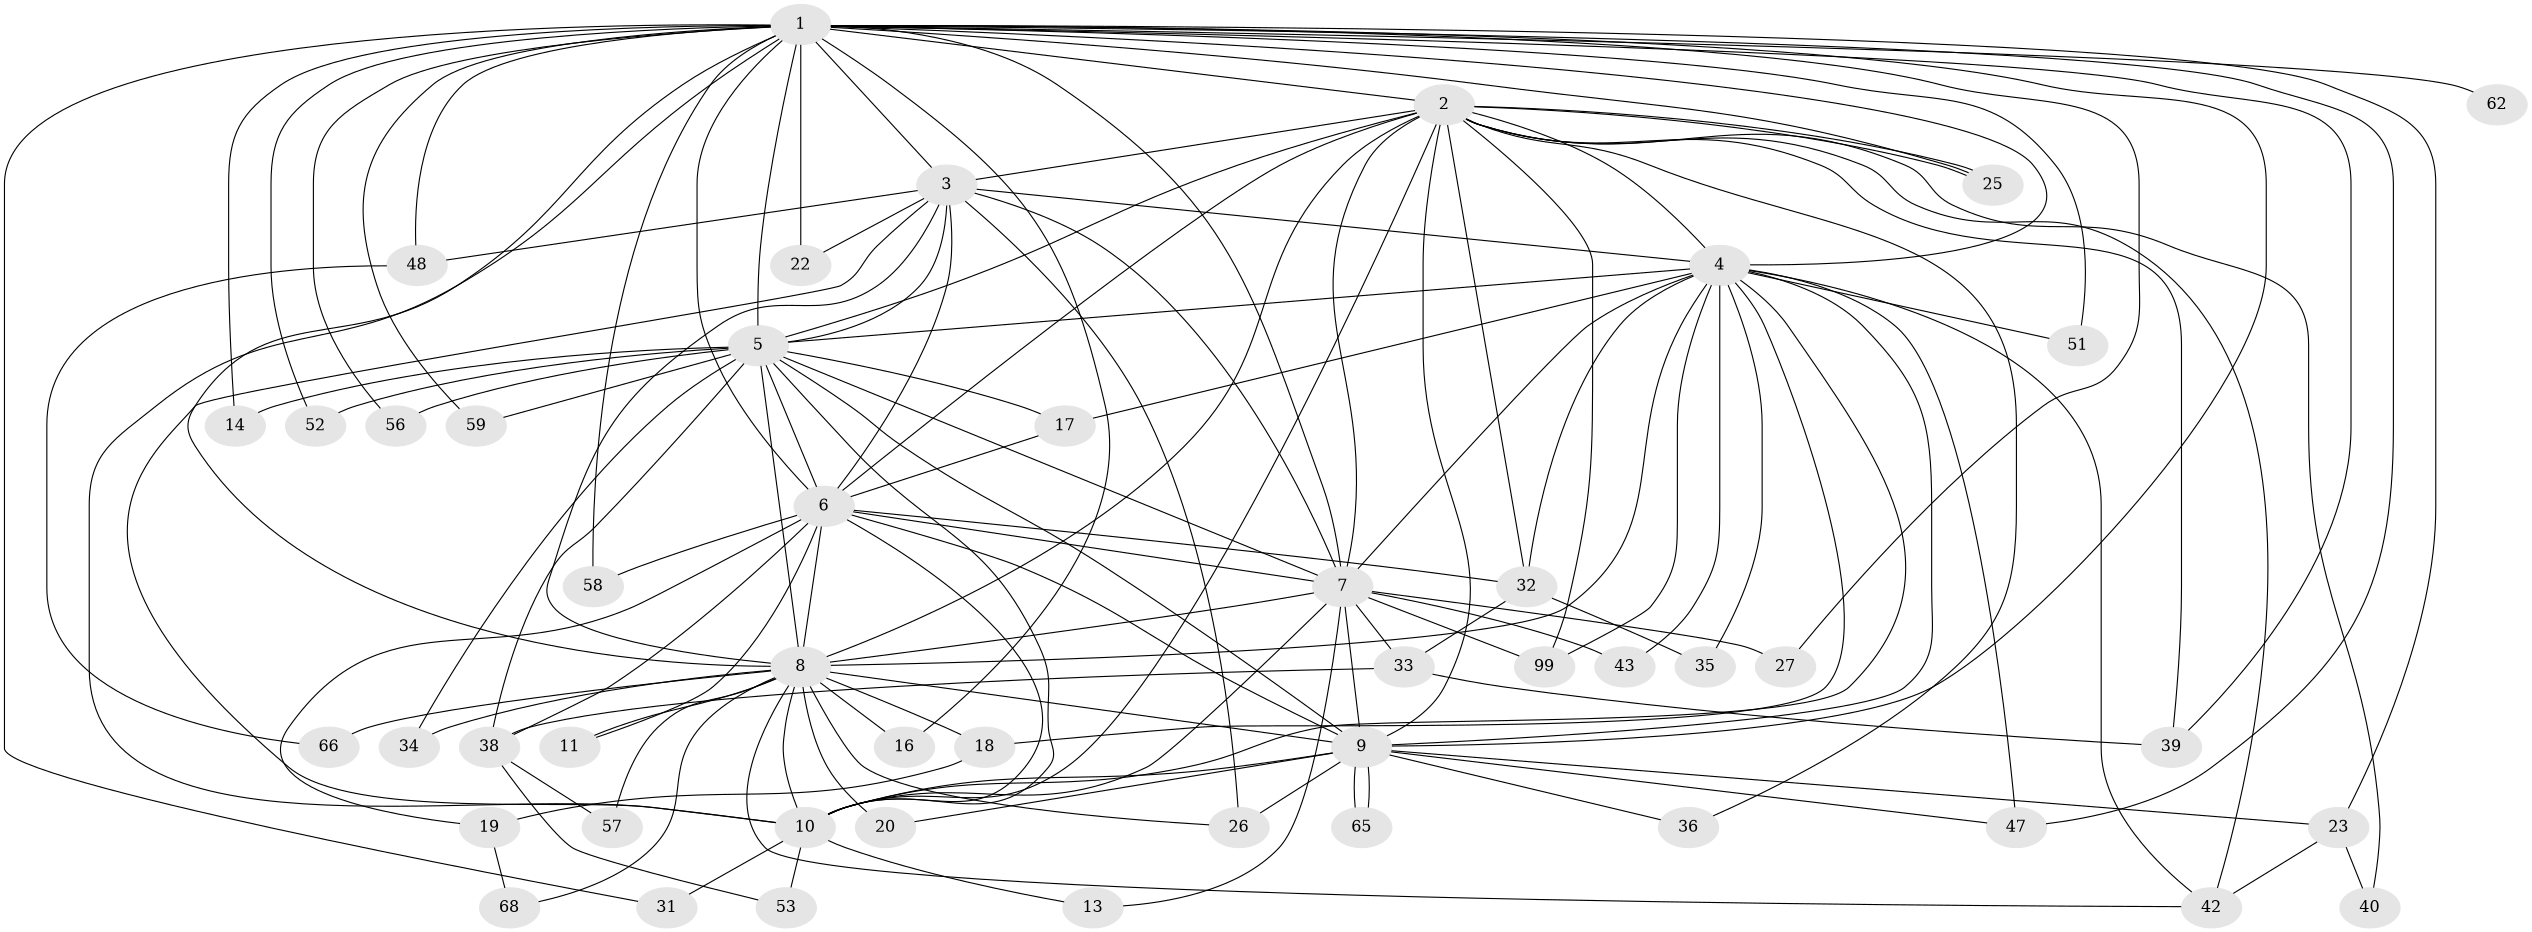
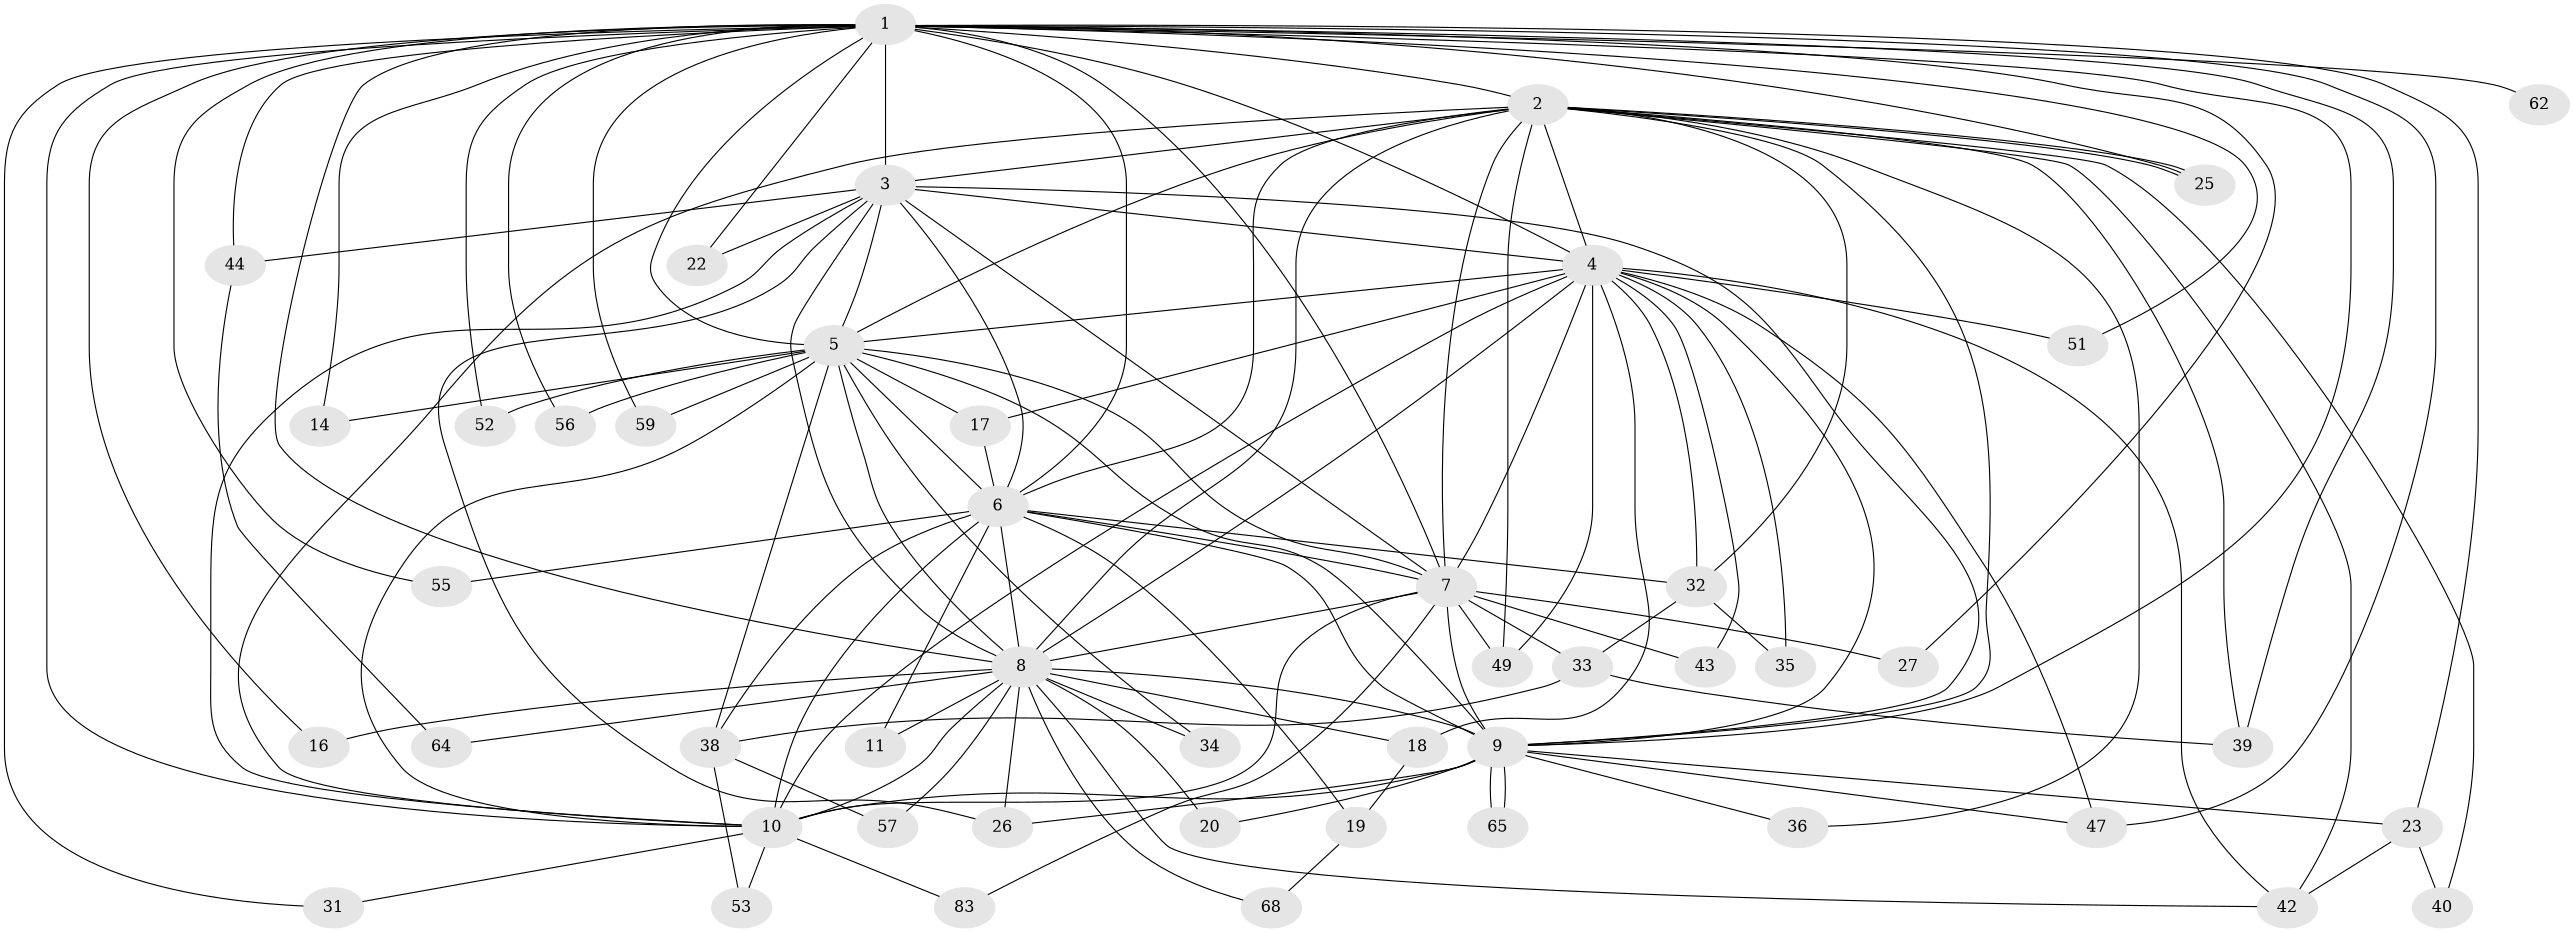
node "48": label "48" -> "44"
edge "3" -- "9": added
node "58": label "58" -> "55"
node "99": label "99" -> "49"
node "66": label "66" -> "64"
node "13": label "13" -> "83"
